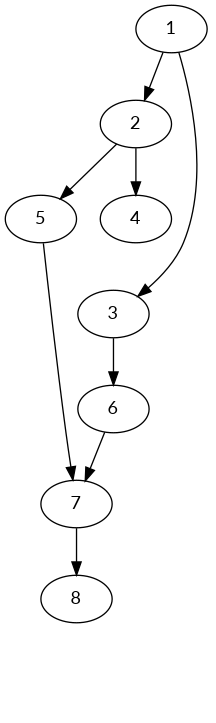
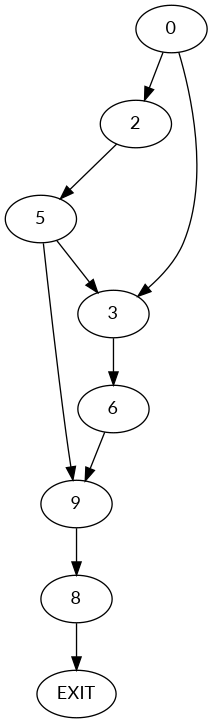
node "1": label "1" -> "0"
node "4": removed
edge "5" -> "3": added
node "7": label "7" -> "9"
node "EXIT": added
